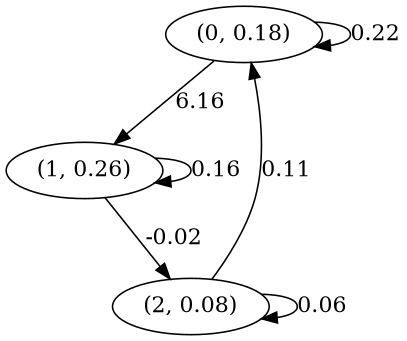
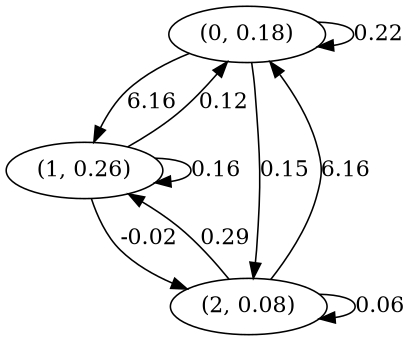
edge "(1, 0.26)" -> "(0, 0.18)": added, label "0.12"
edge "(0, 0.18)" -> "(2, 0.08)": added, label "0.15"
edge "(2, 0.08)" -> "(0, 0.18)": label "0.11" -> "6.16"
edge "(2, 0.08)" -> "(1, 0.26)": added, label "0.29"
